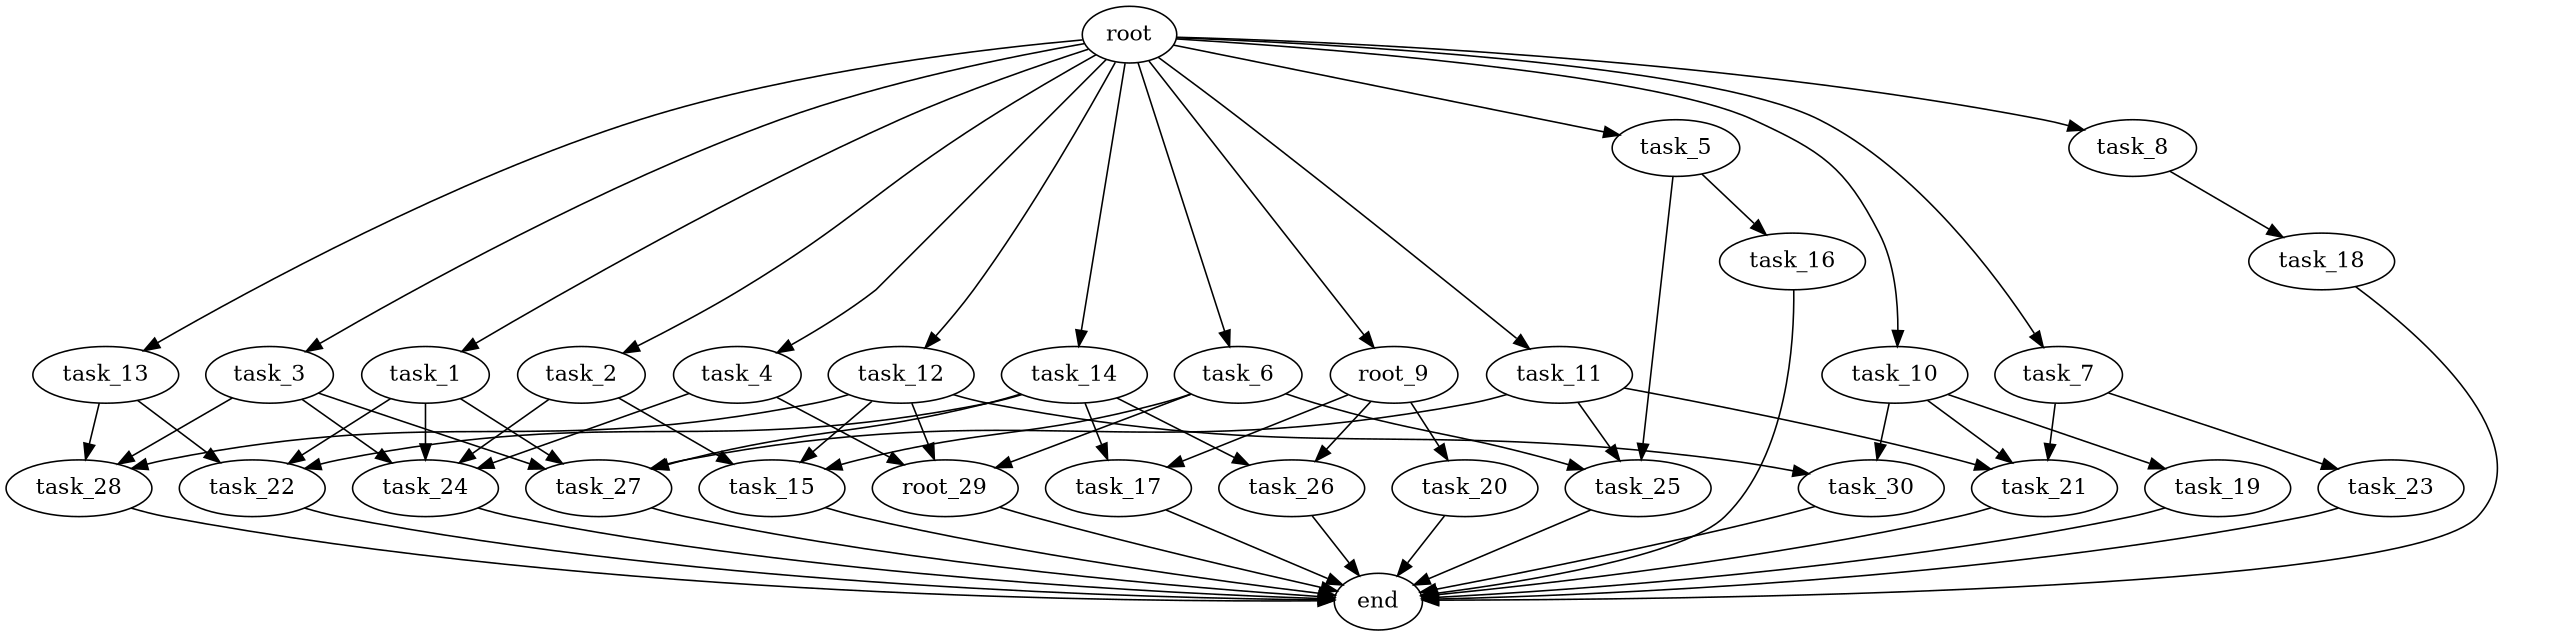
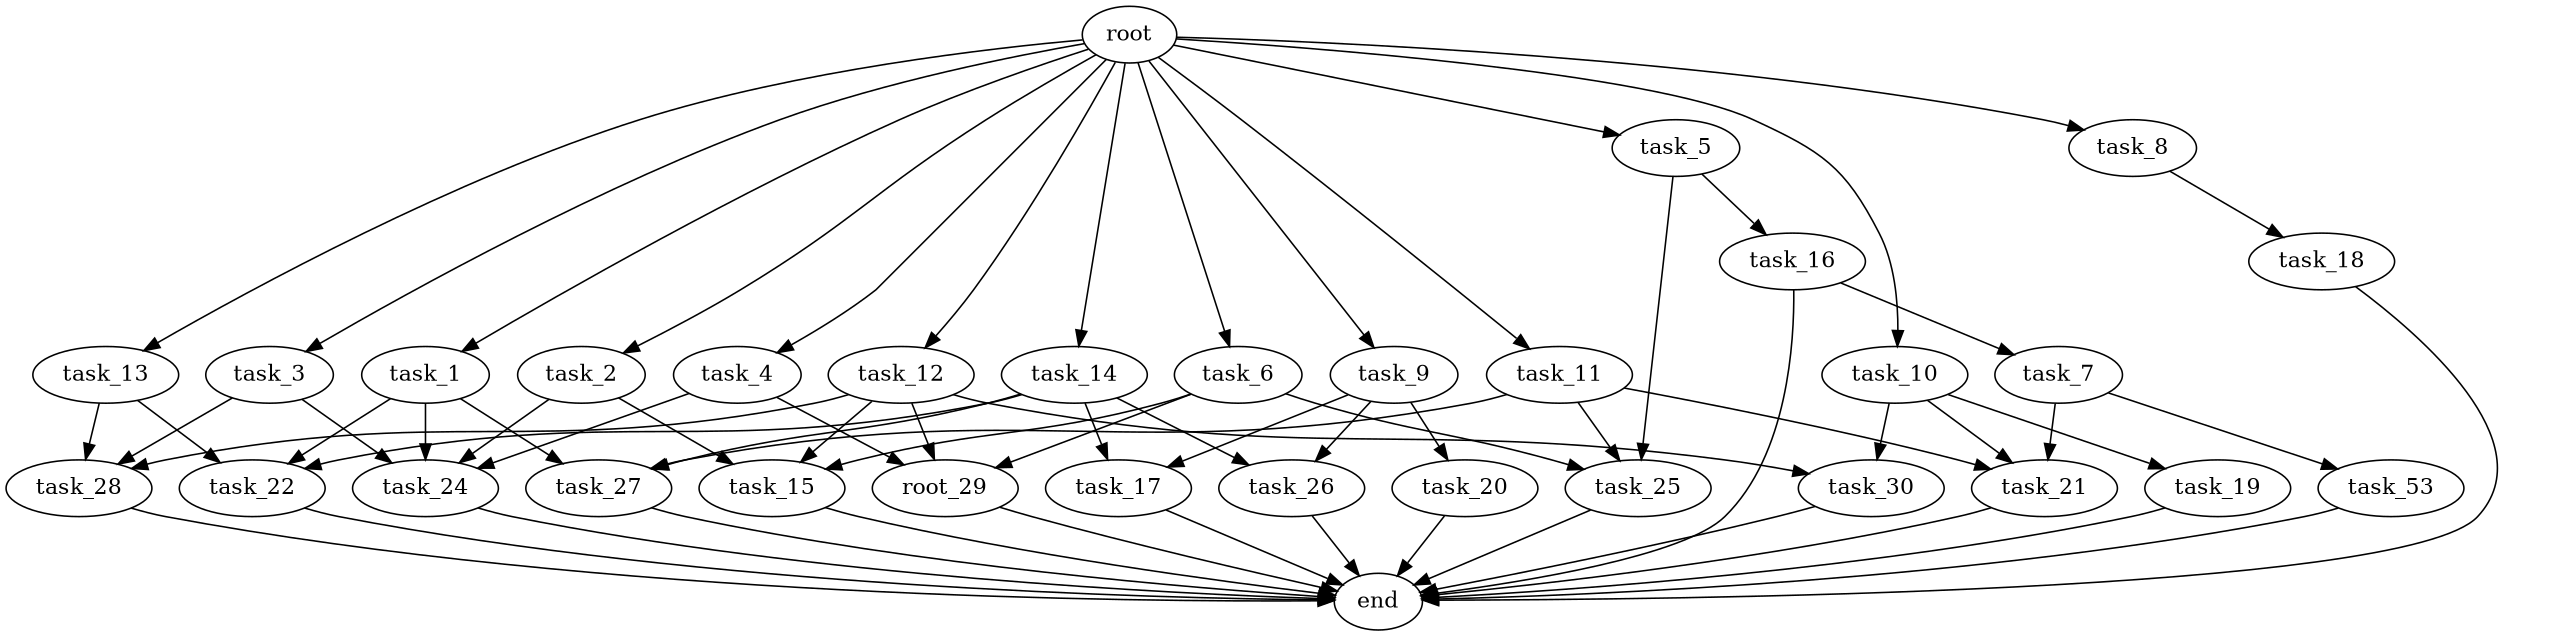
edge "root" -> "task_7": now "task_16" -> "task_7"
node "root_9": label "root_9" -> "task_9"
edge "task_3" -> "task_27": removed
node "task_23": label "task_23" -> "task_53"
